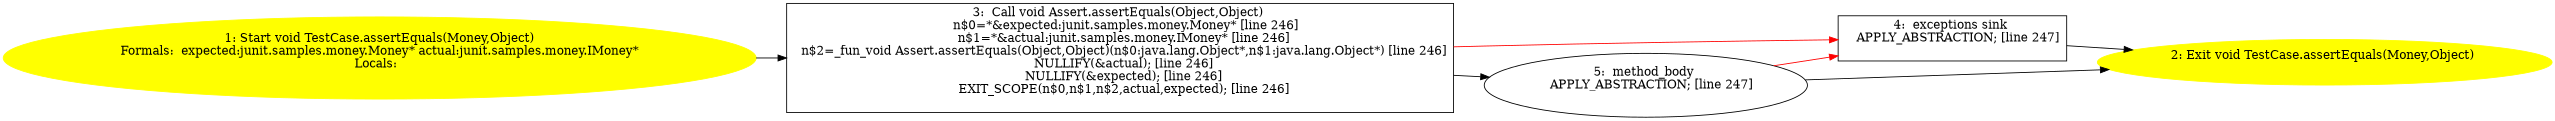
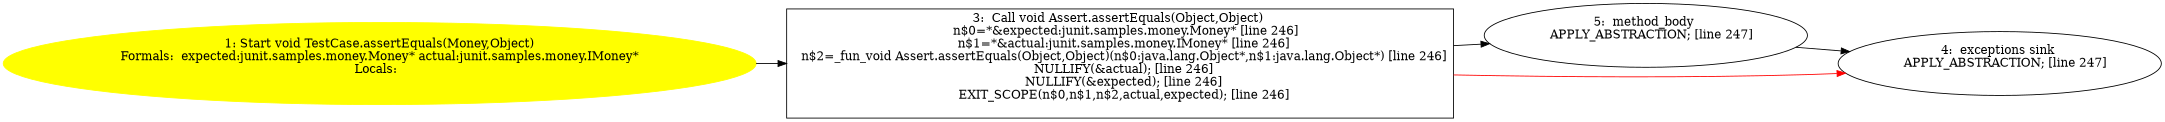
node "4:  exceptions sink APPLY_ABSTRACTION; [line 247]": shape box -> ellipse
edge "5:  method_body APPLY_ABSTRACTION; [line 247]" -> "4:  exceptions sink APPLY_ABSTRACTION; [line 247]": color red -> black
node "2: Exit void TestCase.assertEquals(Money,Object)": removed
